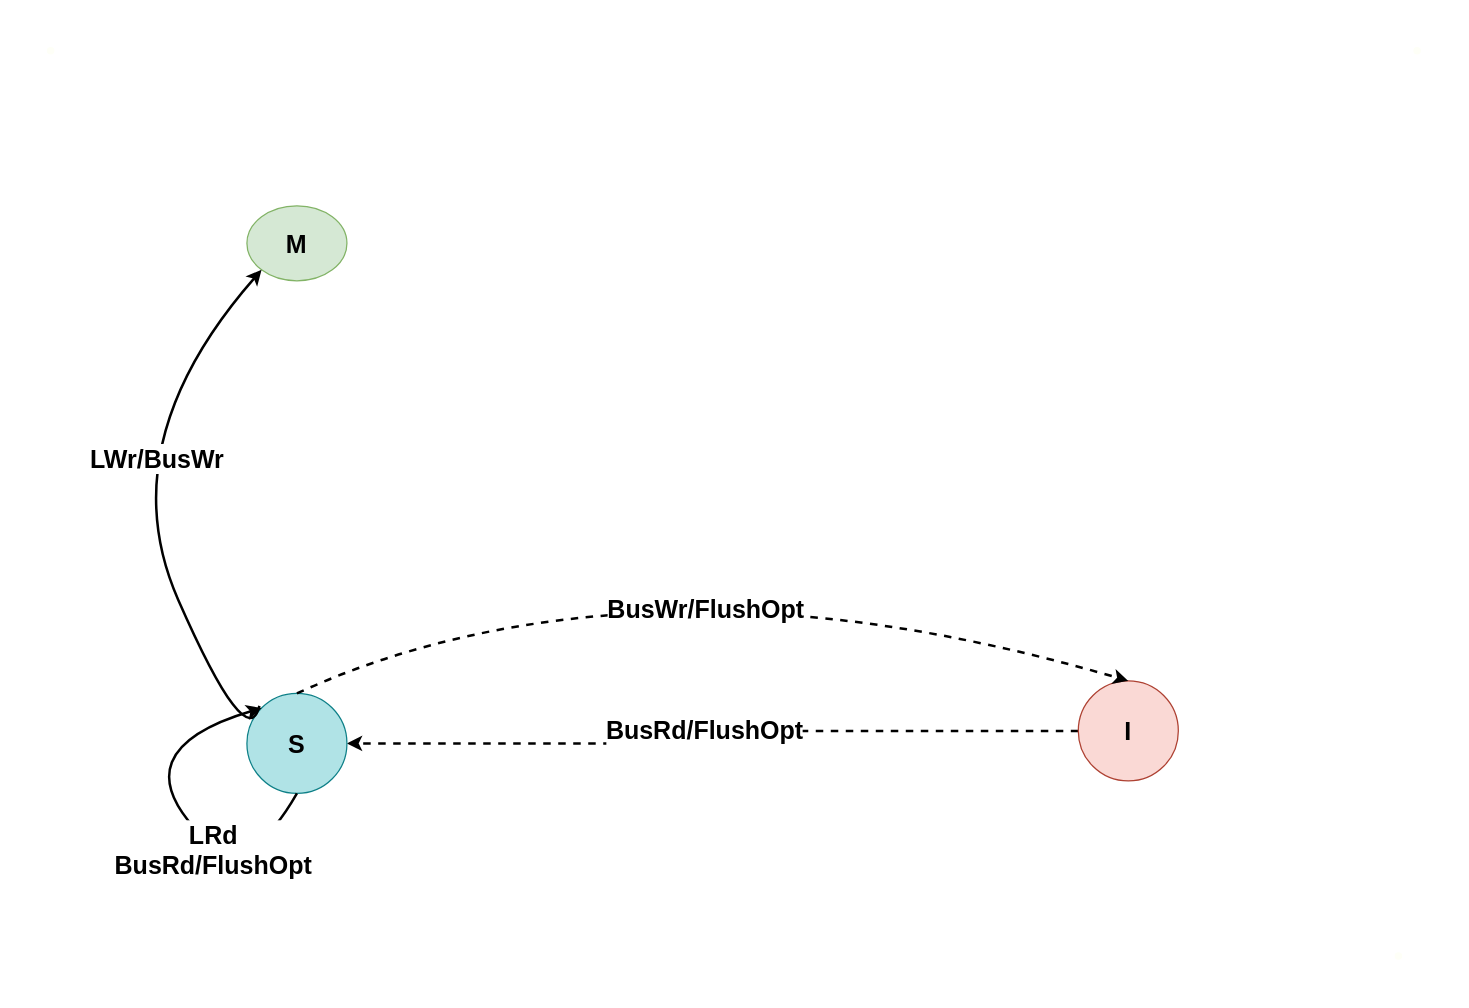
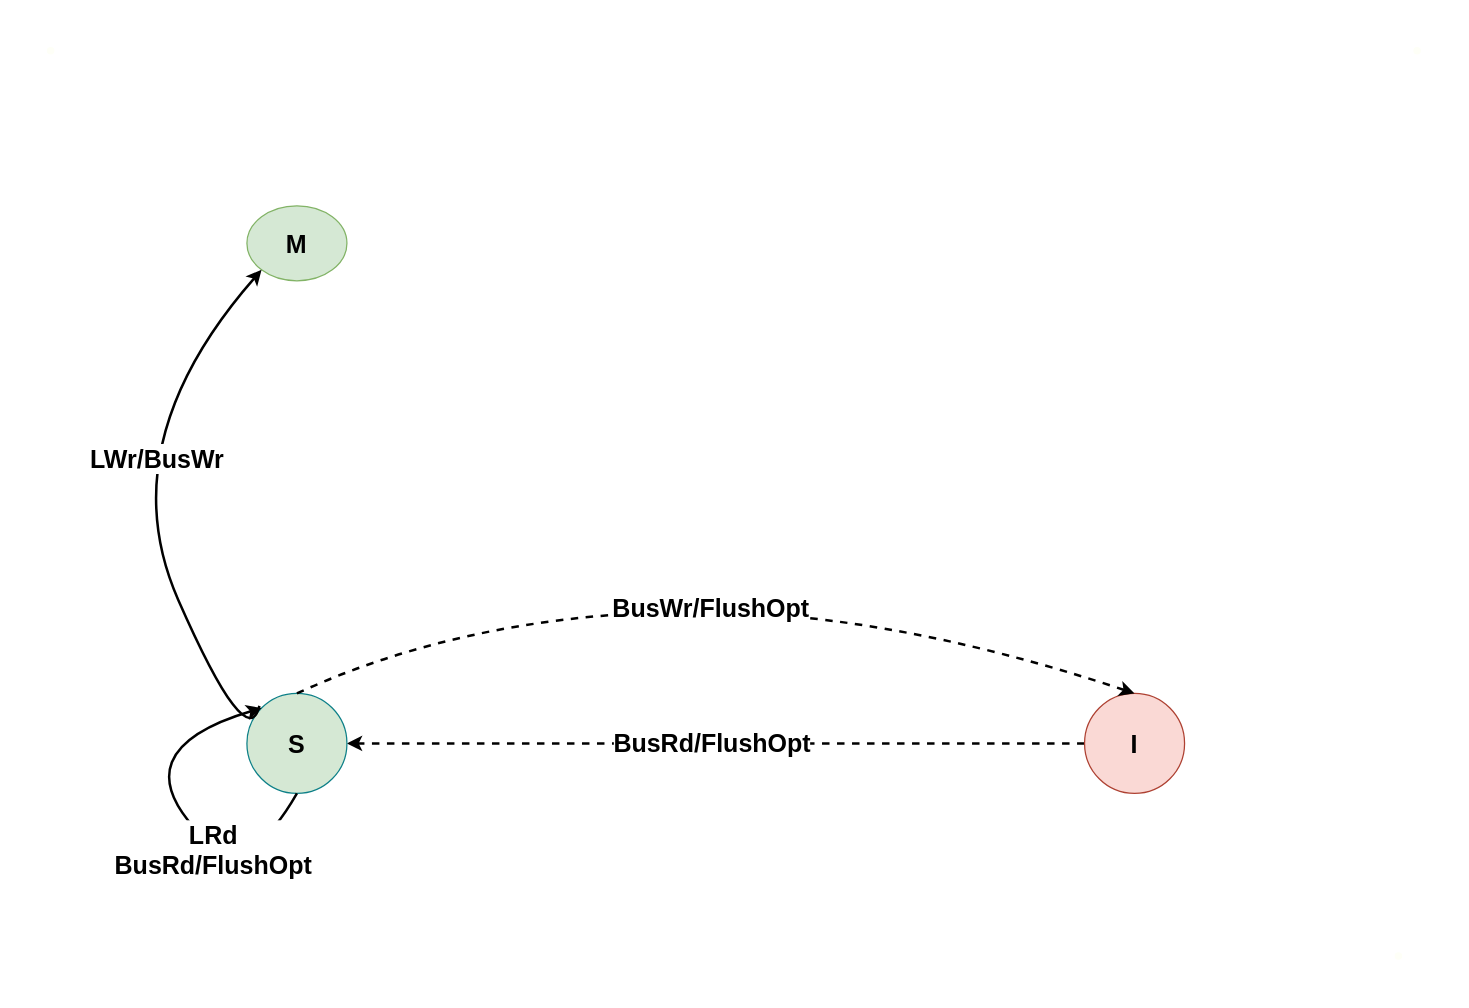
node "I": moved (1128, 731) -> (1134, 743)
node "S": fillcolor #b0e3e6 -> #d5e8d4
